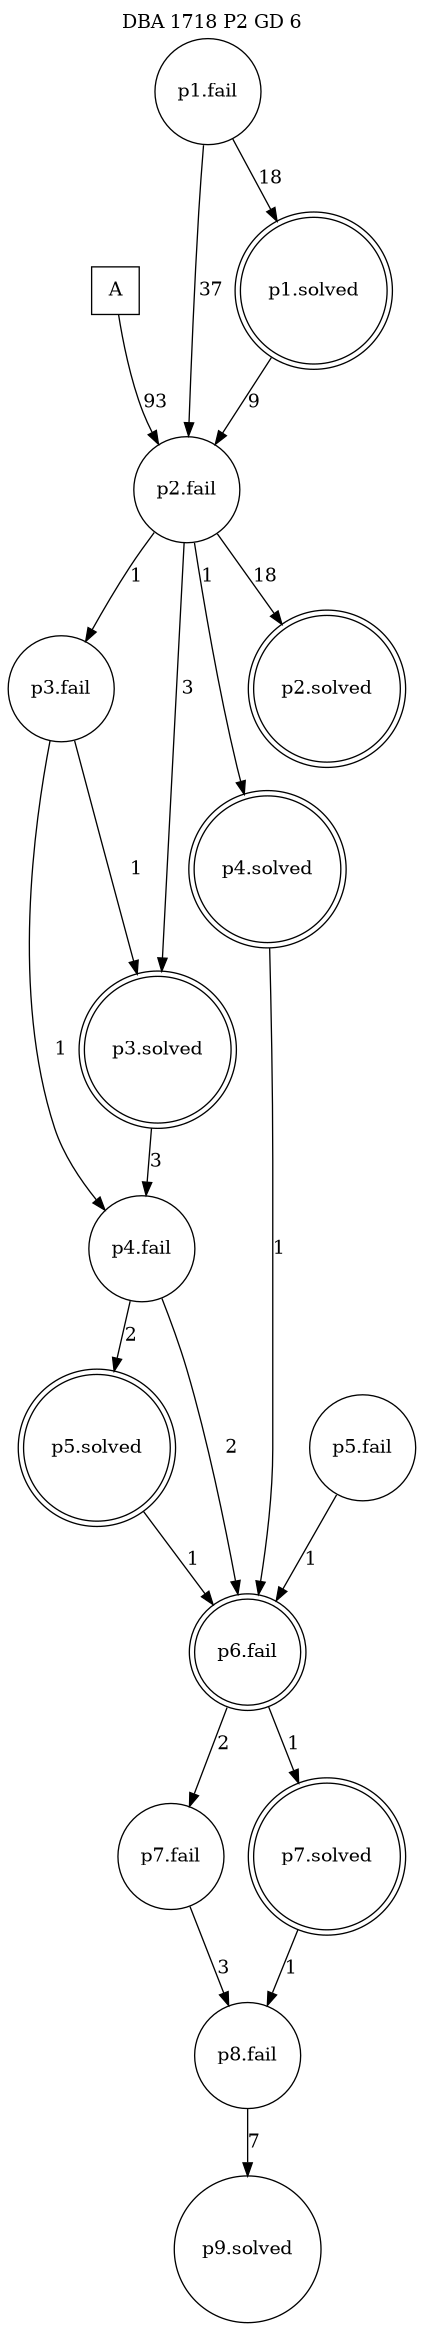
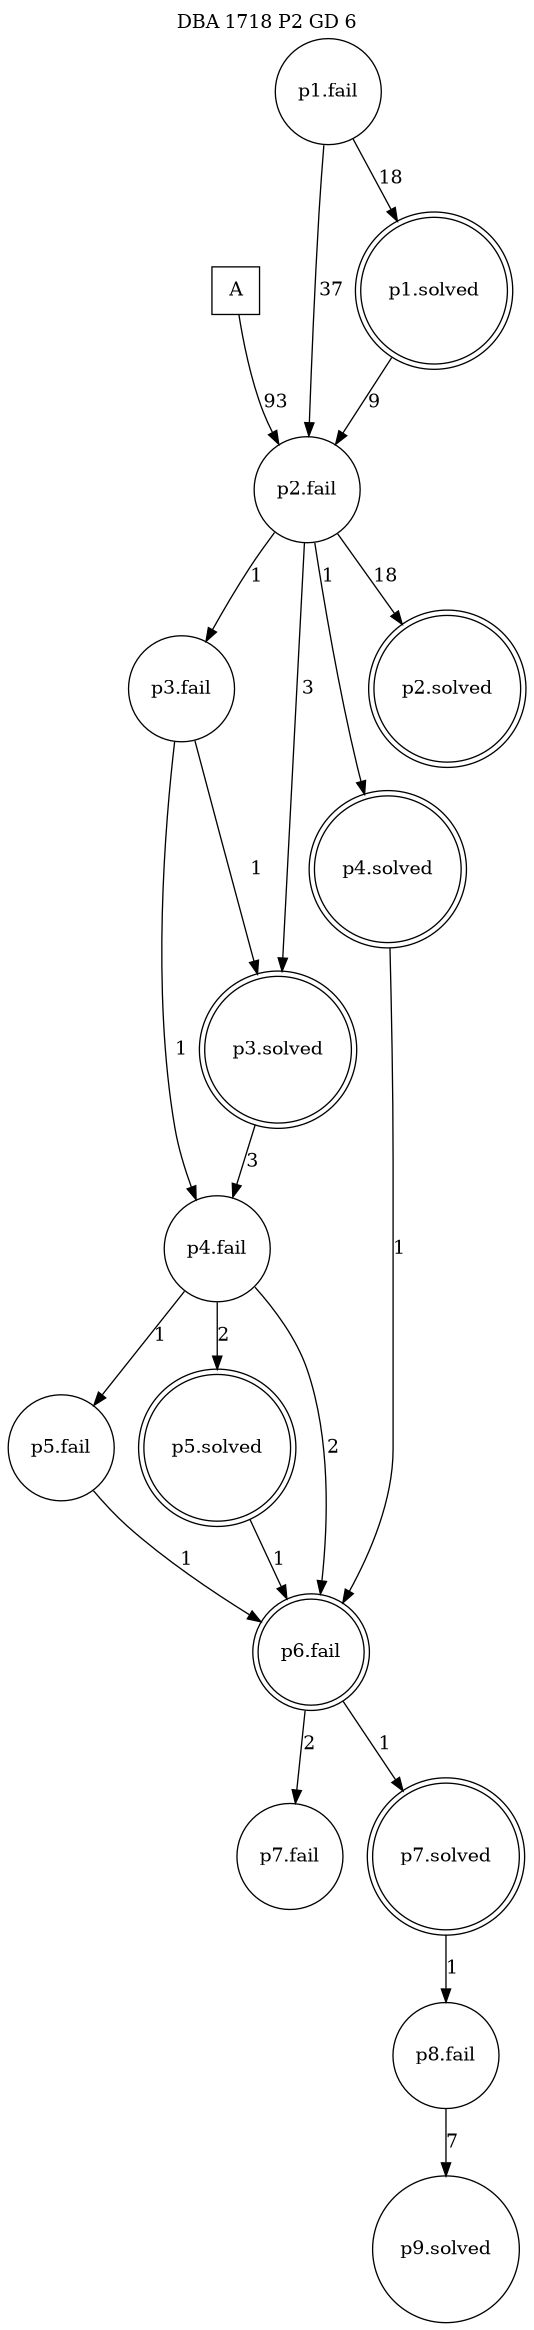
edge "p4.fail" -> "p5.fail": added, label "1"
edge "p7.fail" -> "p8.fail": removed, label "3"
